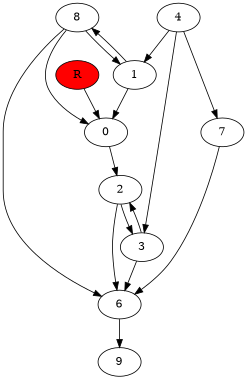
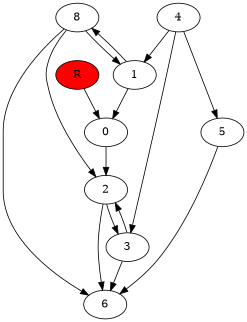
edge "8" -> "0": now "8" -> "2"
node "7": label "7" -> "5"
node "9": removed
